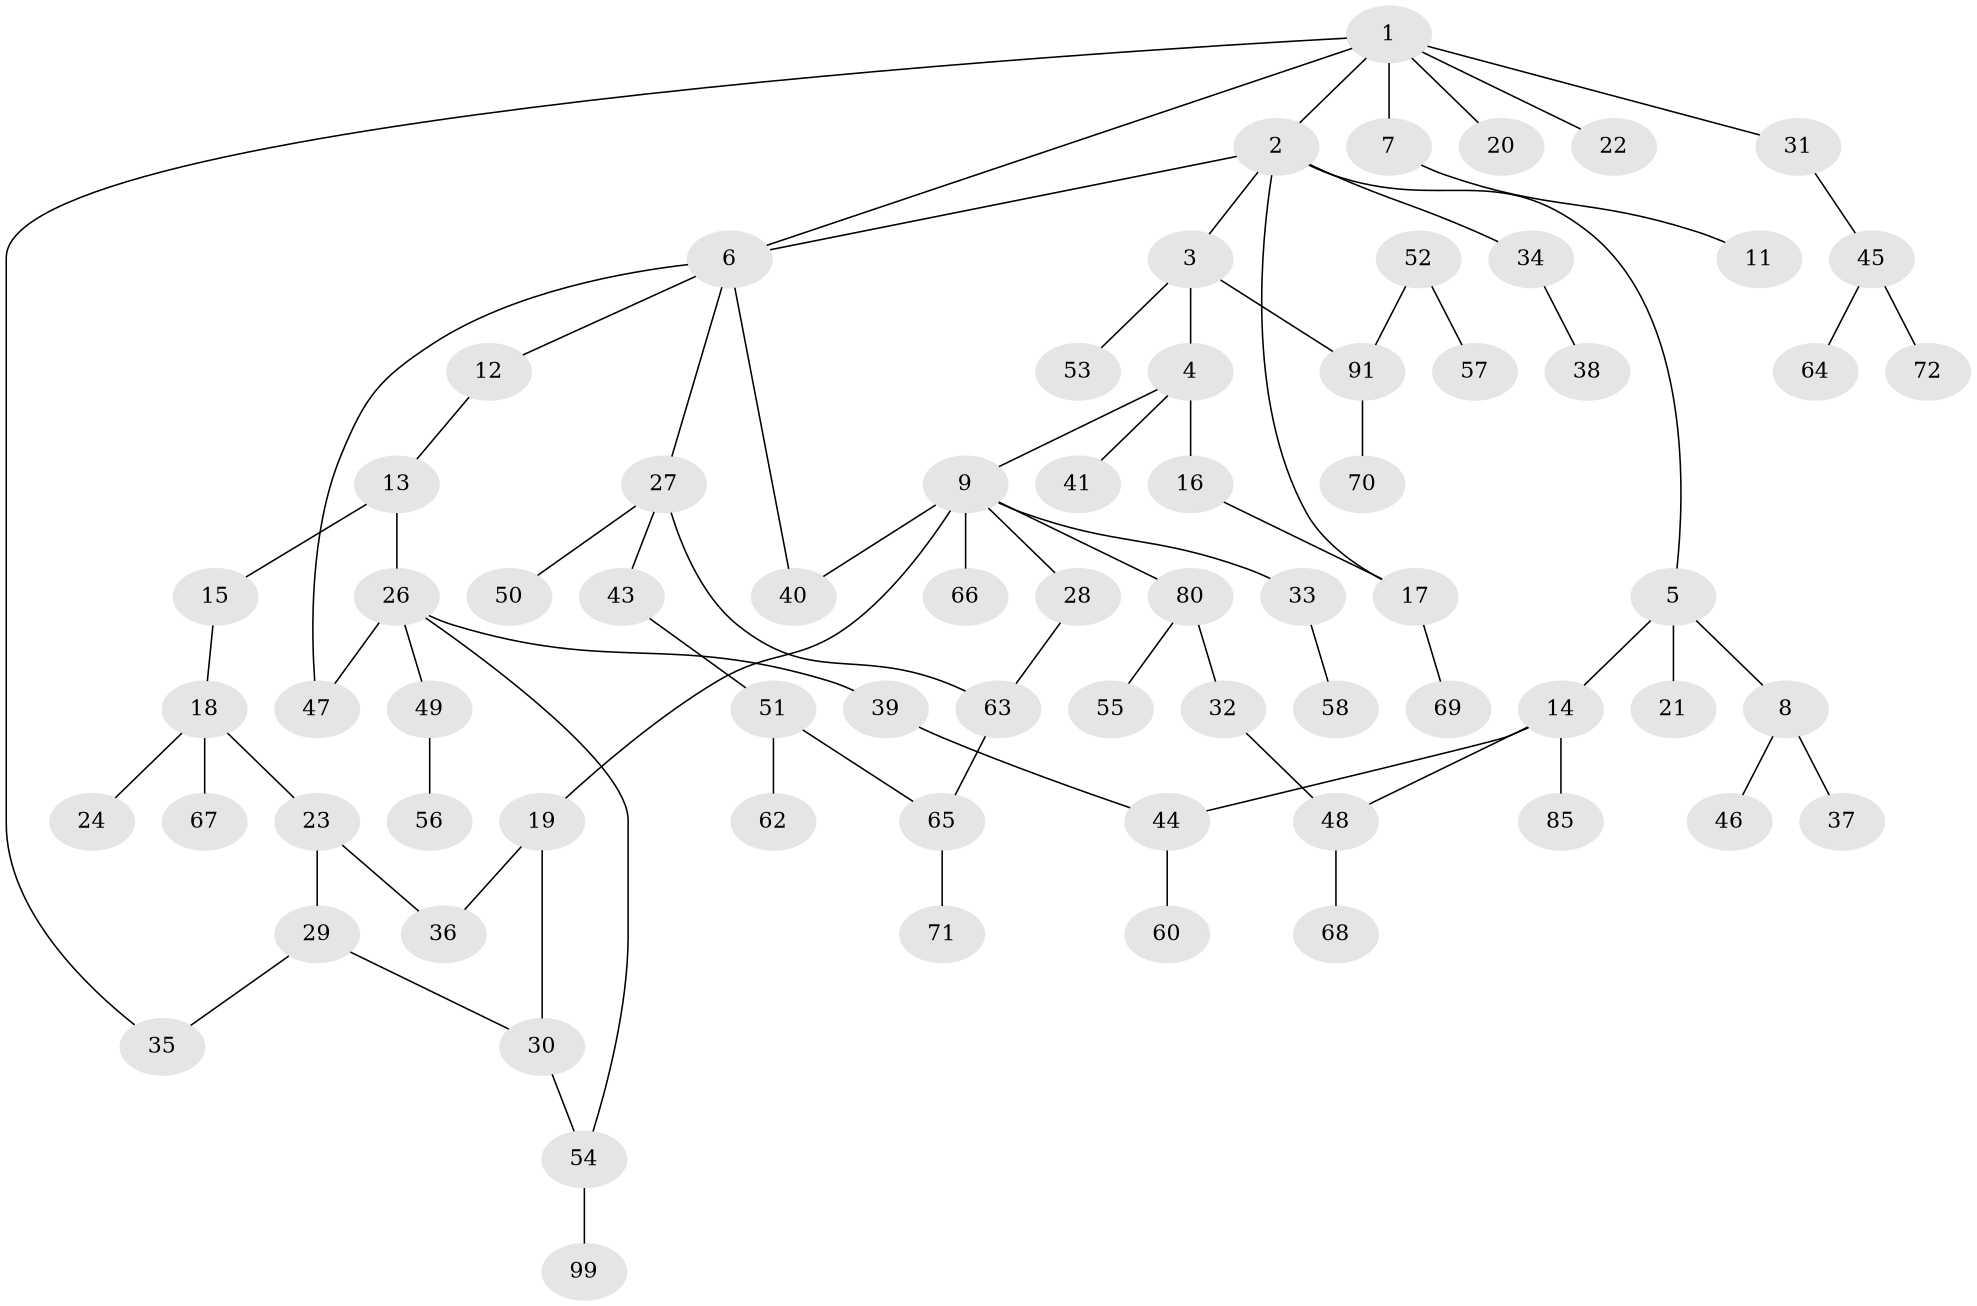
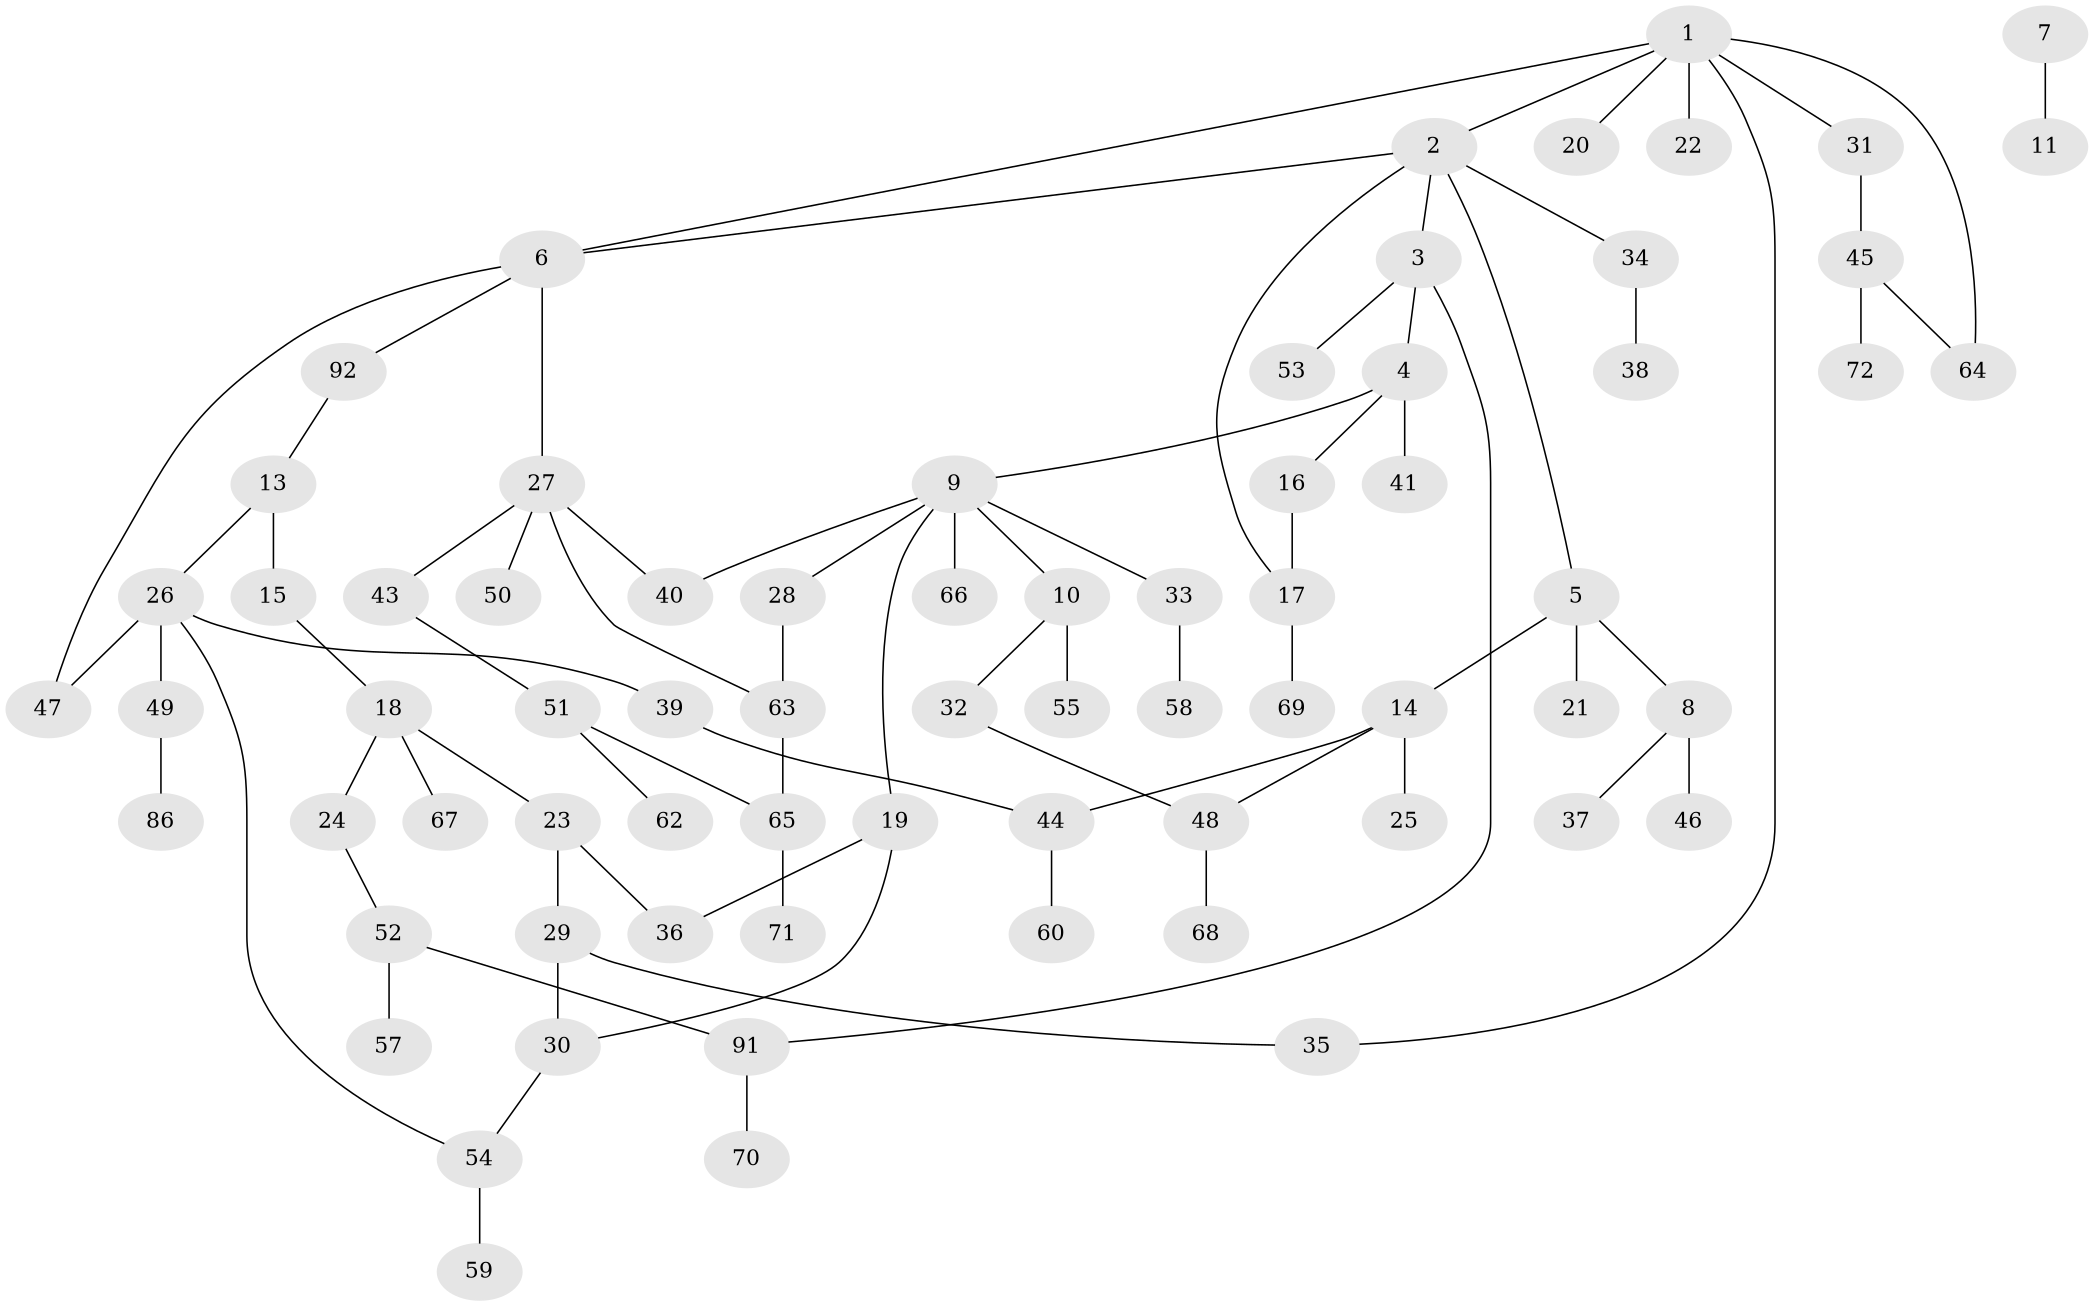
edge "1" -- "7": now "1" -- "64"
node "12": label "12" -> "92"
edge "6" -- "40": now "27" -- "40"
node "80": label "80" -> "10"
node "56": label "56" -> "86"
node "85": label "85" -> "25"
edge "24" -- "52": added
node "99": label "99" -> "59"
